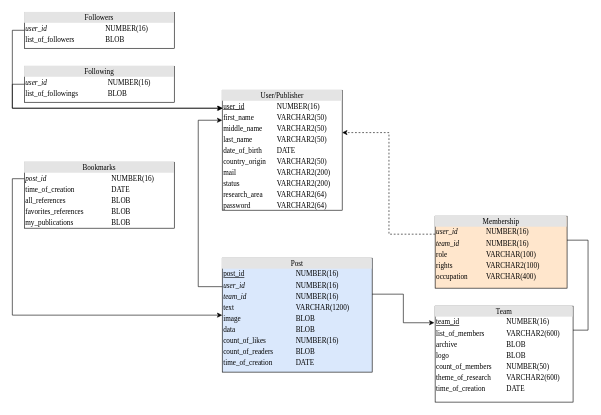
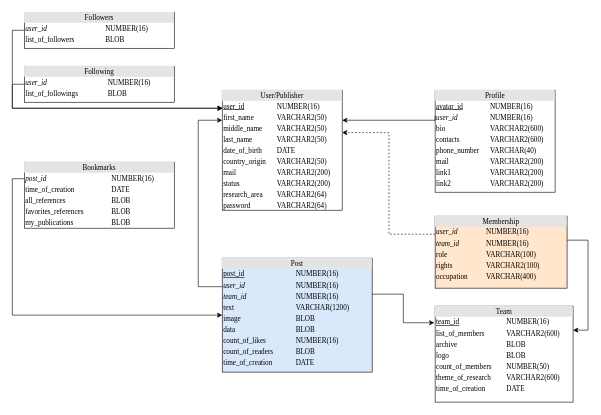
edge "Profile avatar_id NUMBER(16) user_id NUMBER(16) bio VARCHAR2(600) contacts VARCHAR2(600) phone_number VARCHAR(40) mail VARCHAR2(200) link1 VARCHAR2(200) link2 VARCHAR2(200)" -> "User/Publisher user_id NUMBER(16) first_name VARCHAR2(50) middle_name VARCHAR2(50) last_name VARCHAR2(50) date_of_birth DATE country_origin VARCHAR2(50) mail VARCHAR2(200) status VARCHAR2(200) research_area VARCHAR2(64) password VARCHAR2(64)": added
node "Profile avatar_id NUMBER(16) user_id NUMBER(16) bio VARCHAR2(600) contacts VARCHAR2(600) phone_number VARCHAR(40) mail VARCHAR2(200) link1 VARCHAR2(200) link2 VARCHAR2(200)": added
edge "Membership user_id NUMBER(16) team_id NUMBER(16) role VARCHAR(100) rights VARCHAR2(100) occupation VARCHAR(400)" -- "Team team_id NUMBER(16) list_of_members VARCHAR2(600) archive BLOB logo BLOB count_of_members NUMBER(50) theme_of_research VARCHAR2(600) time_of_creation DATE": arrowhead none -> classic
